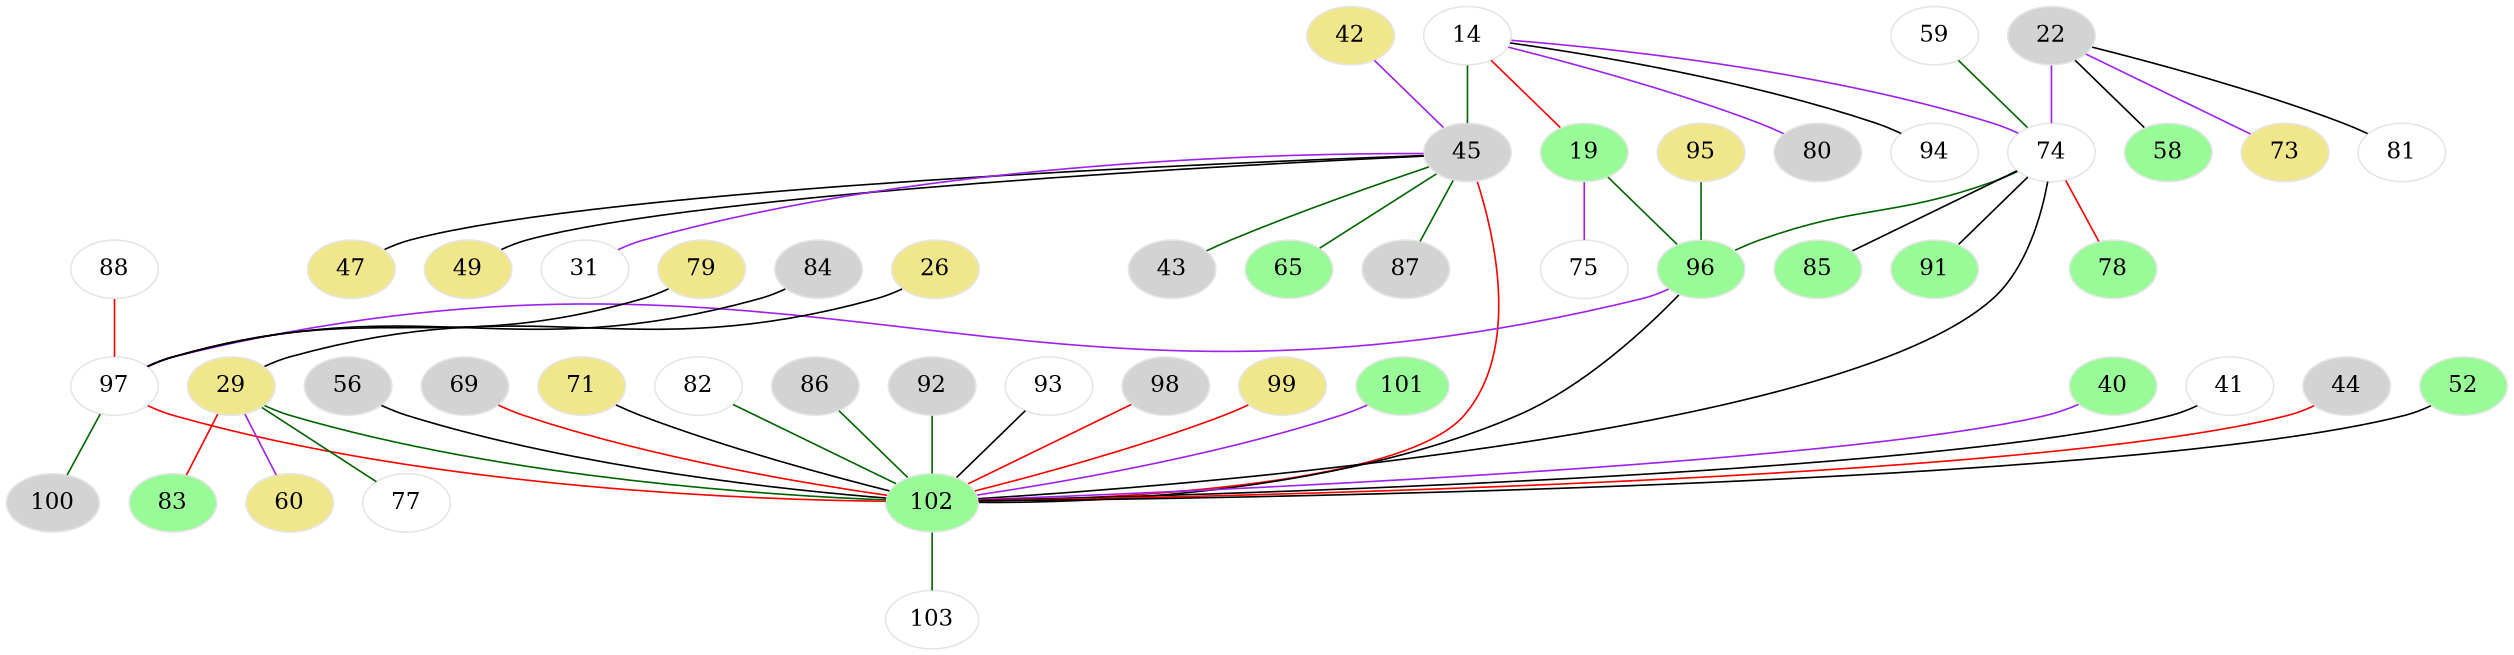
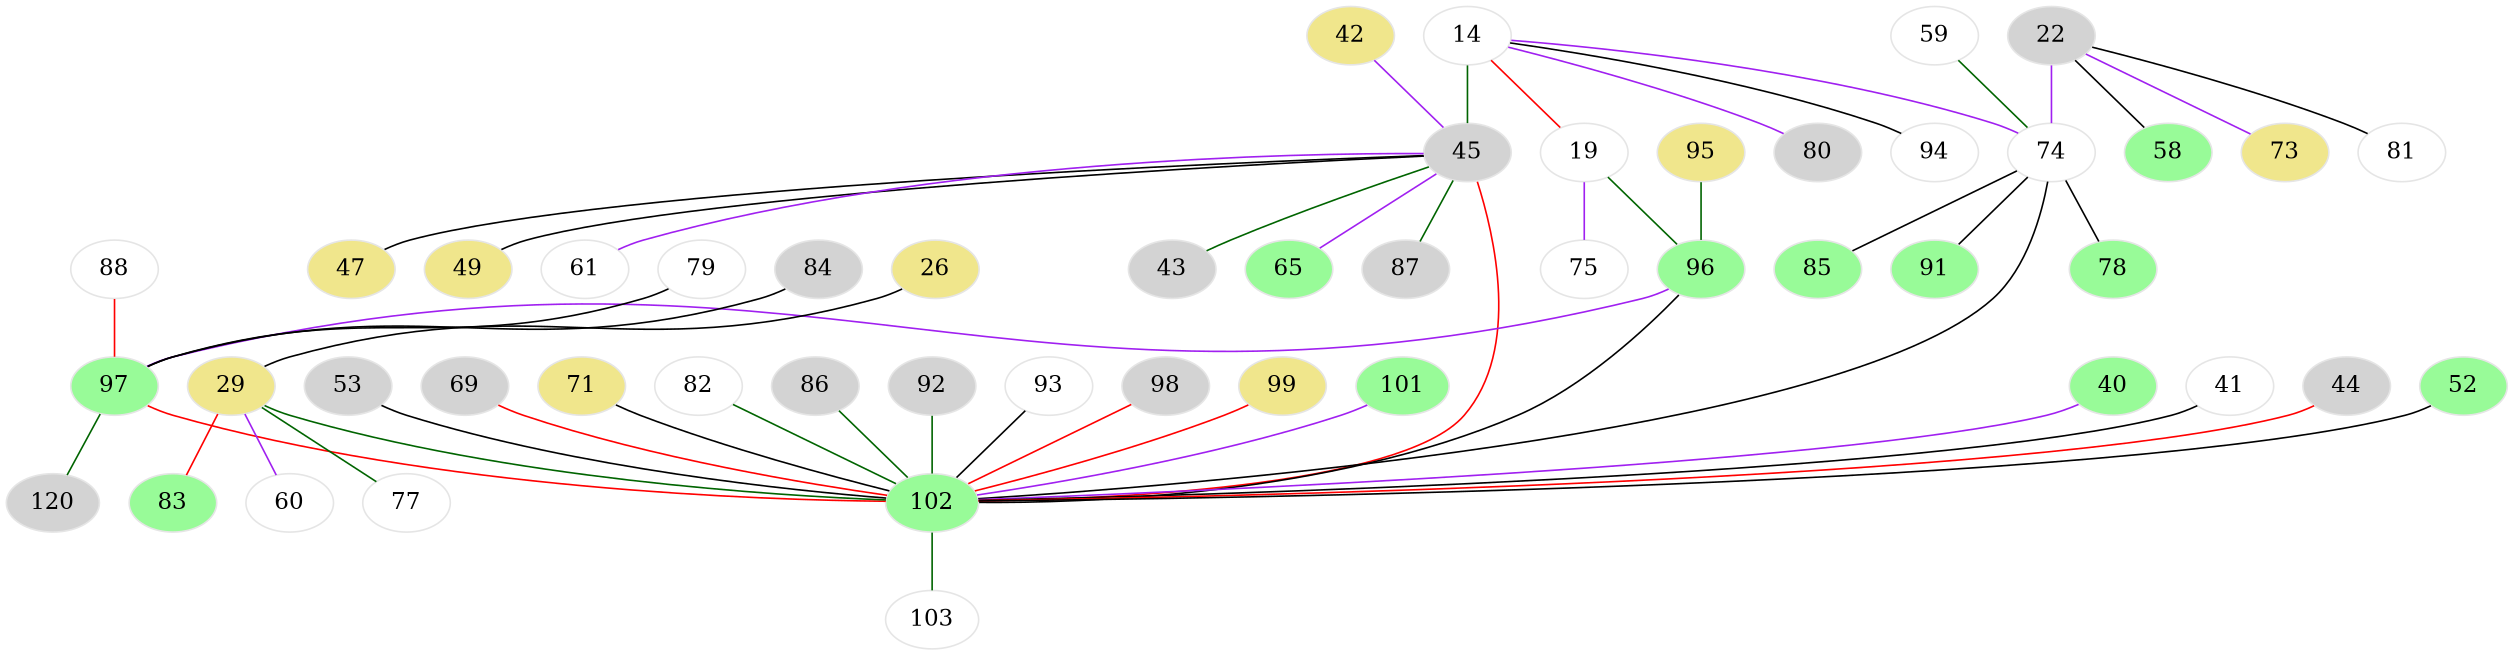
node "19": fillcolor palegreen -> white
edge "45" -- "65": color darkgreen -> purple
edge "74" -- "96": removed
edge "74" -- "78": color red -> black
node "31": label "31" -> "61"
node "79": fillcolor khaki -> white
node "97": fillcolor white -> palegreen
node "56": label "56" -> "53"
node "100": label "100" -> "120"
node "60": fillcolor khaki -> white
